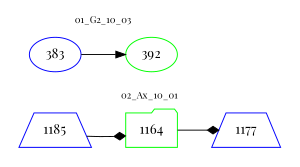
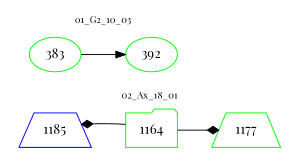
node "383": color blue -> green
cluster "02_Ax_10_01": label "02_Ax_10_01" -> "02_Ax_18_01"
node "1177": color blue -> green
edge "1185" -> "1164": reversed
